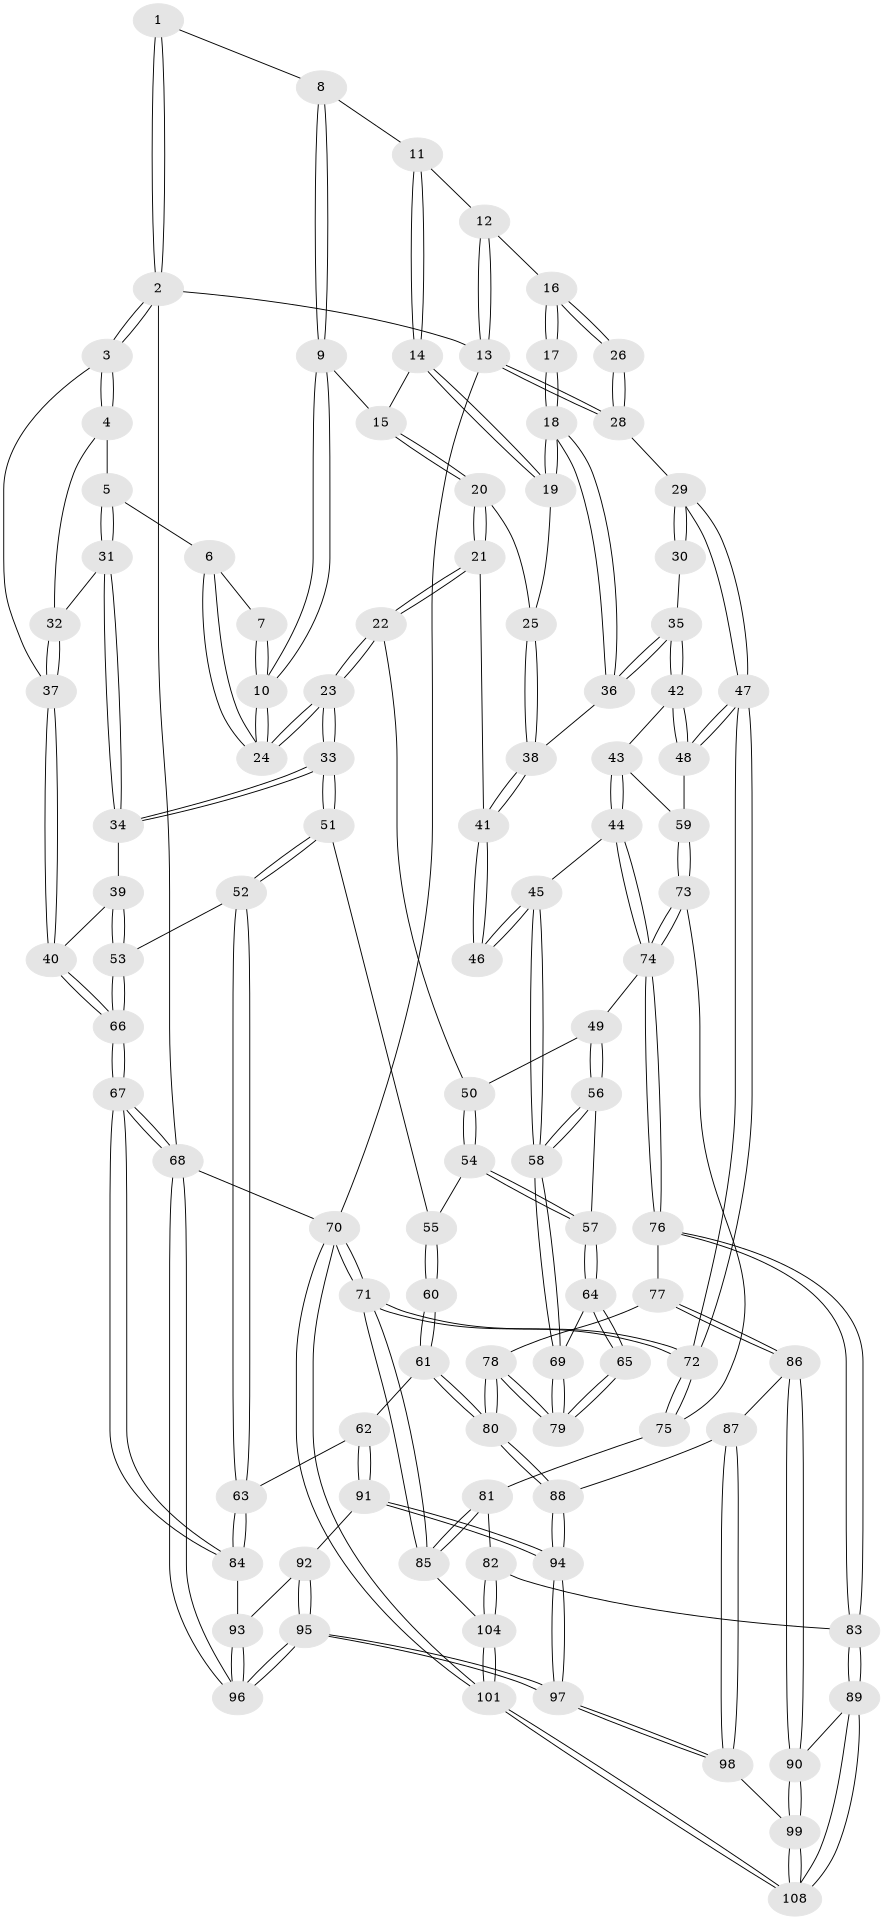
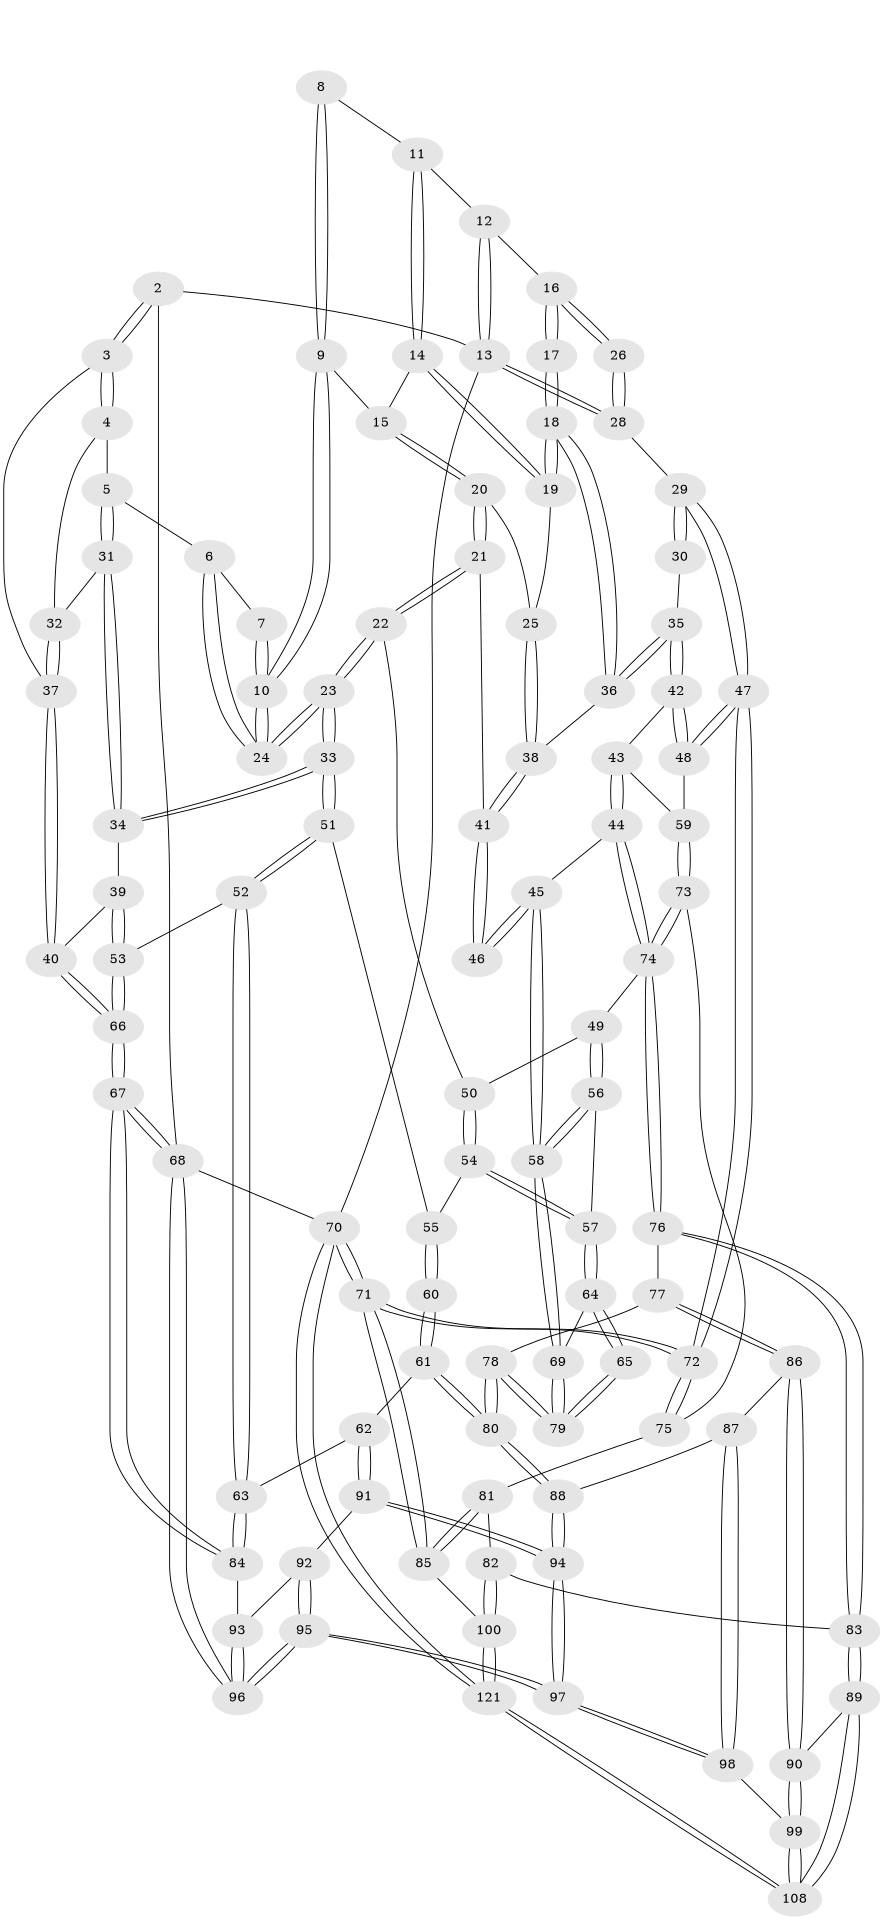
node "1": removed
node "104": label "104" -> "100"
node "101": label "101" -> "121"
